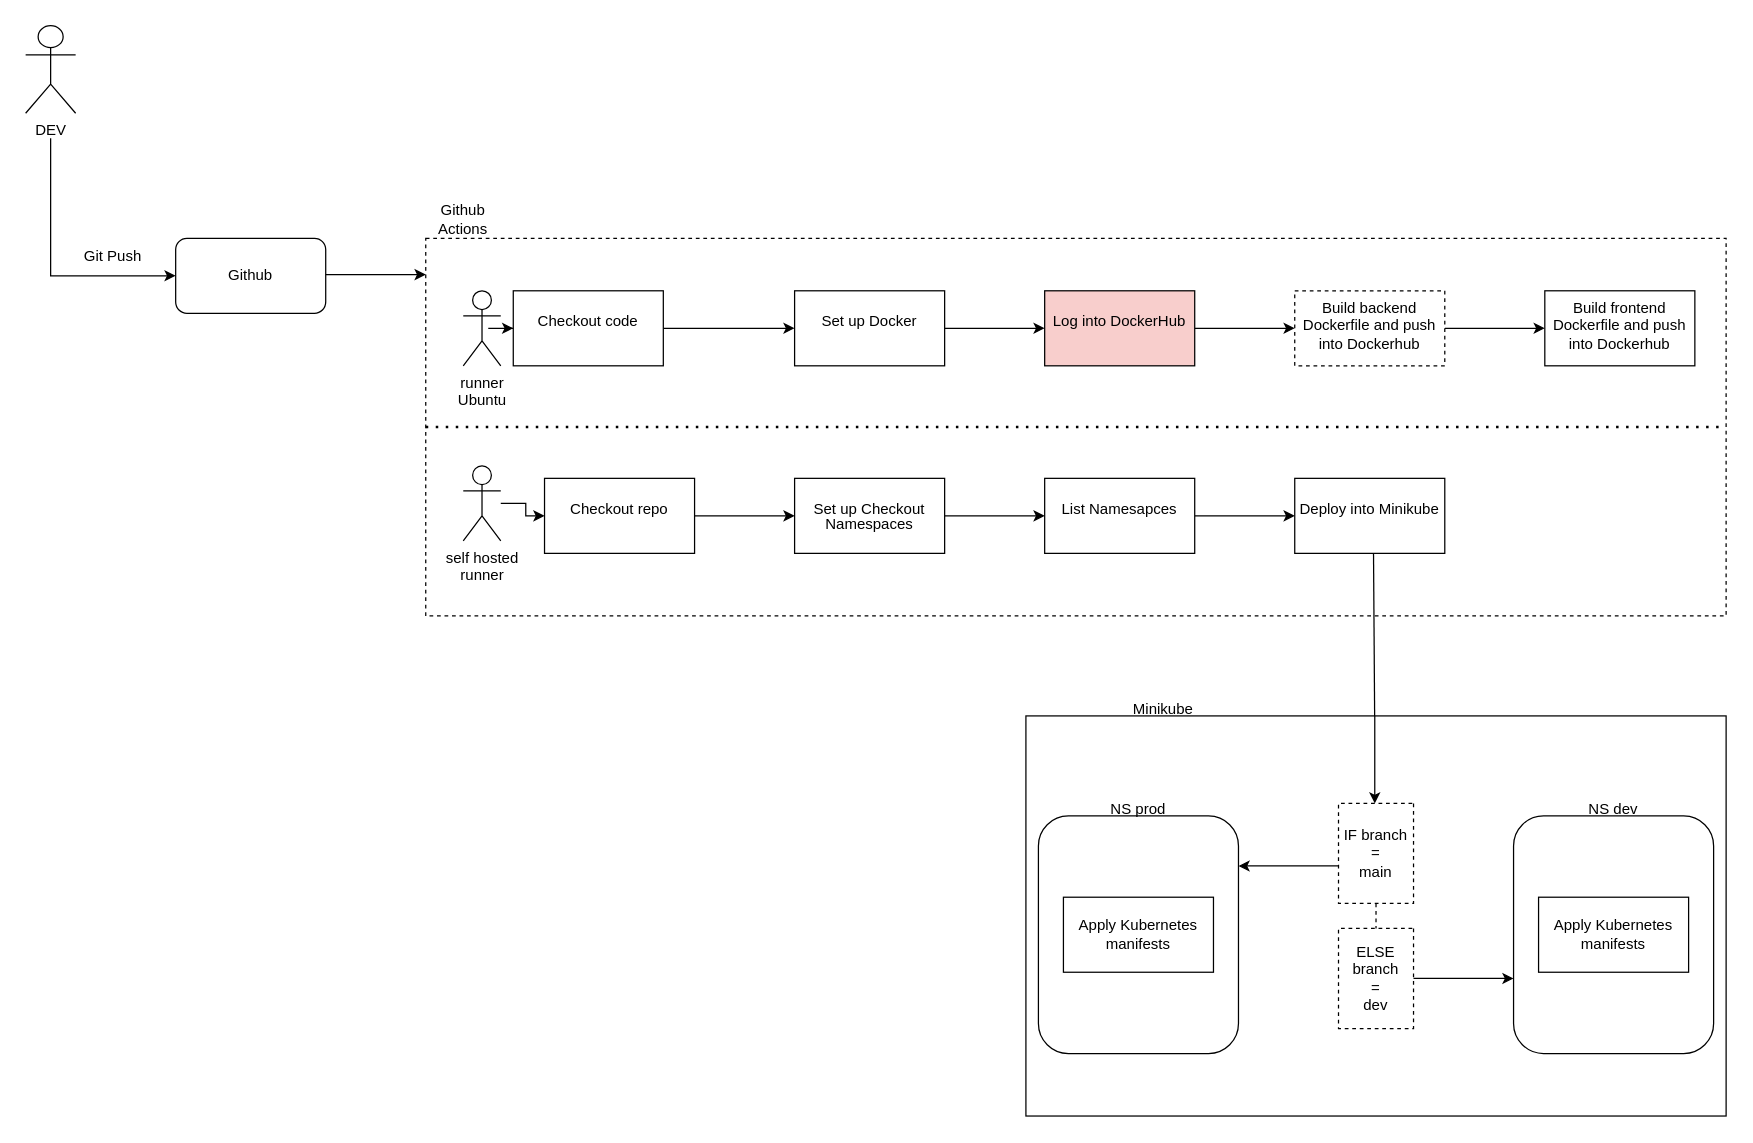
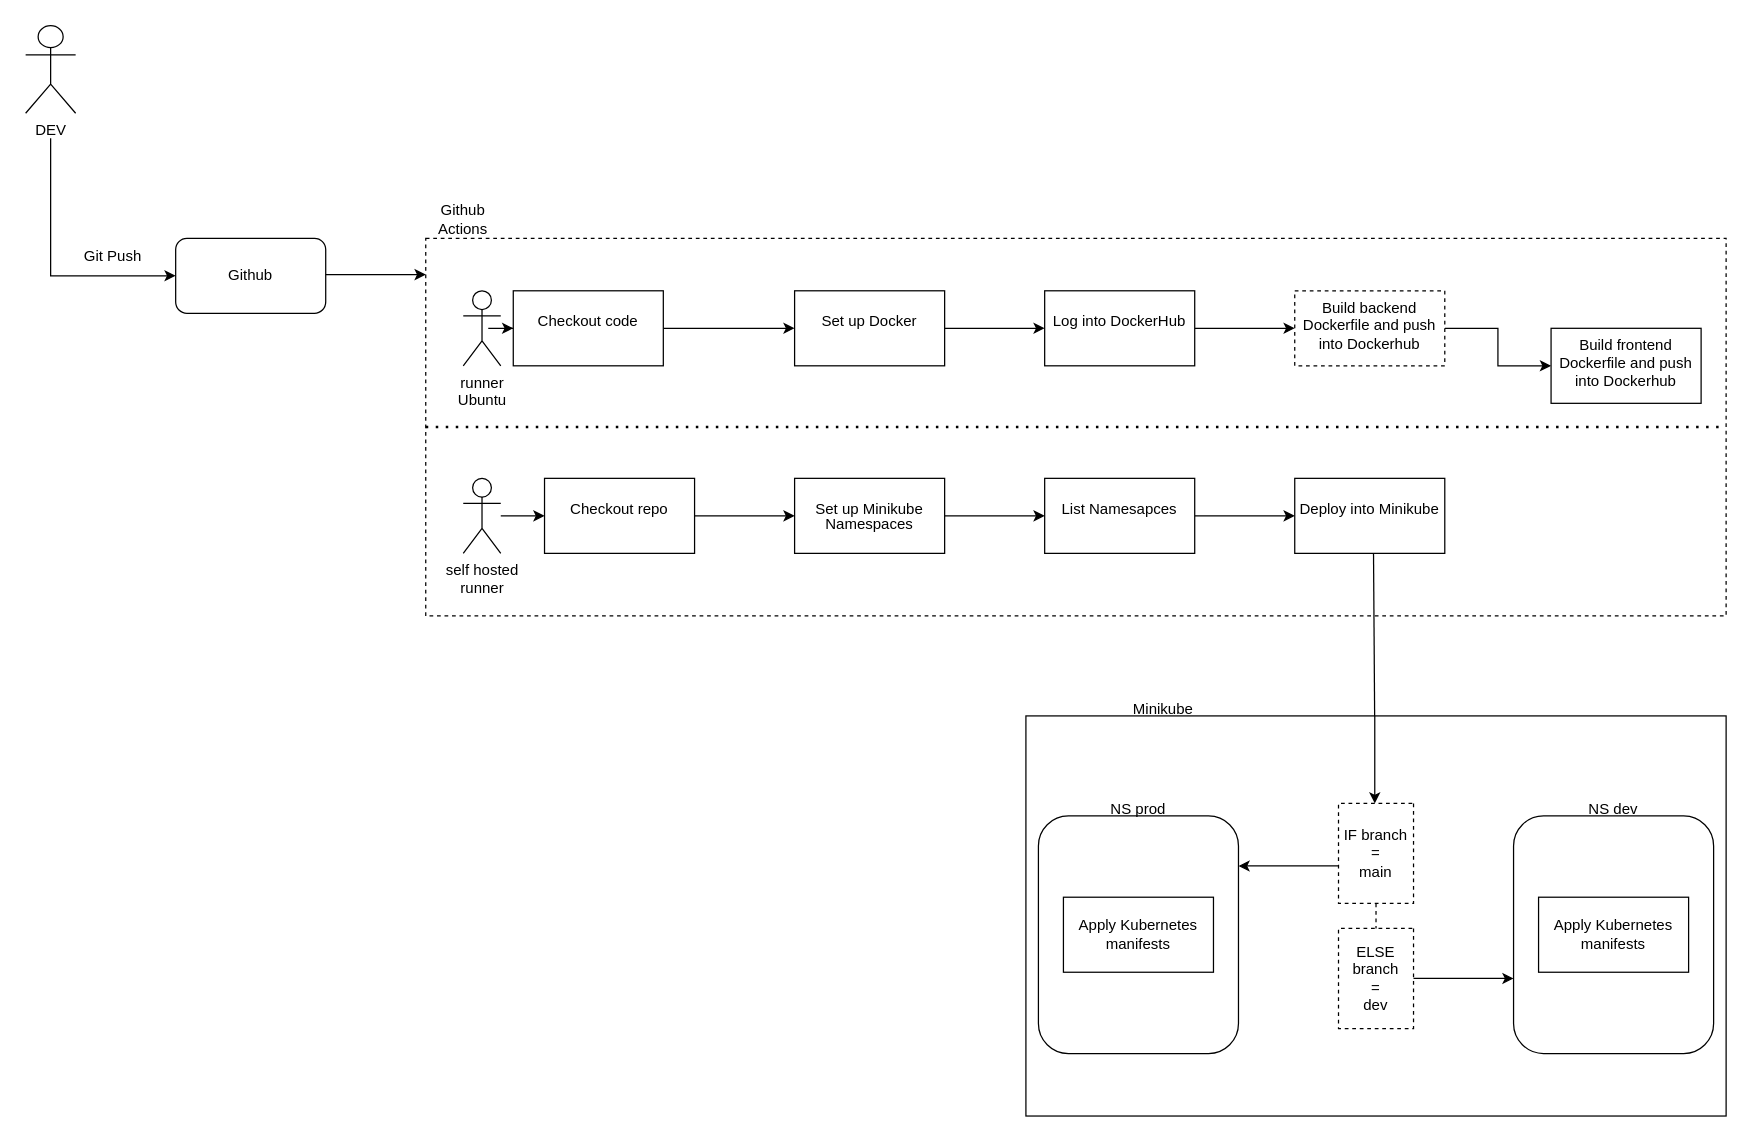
node "Log into DockerHub": fillcolor #f8cecc -> #ffffff
node "Build frontend Dockerfile and push into Dockerhub": moved (1619, 328) -> (1626, 366)
node "self hosted runner": moved (482, 503) -> (482, 516)
node "Set up Checkout Namespaces": label "Set up Checkout Namespaces" -> "Set up Minikube Namespaces"
